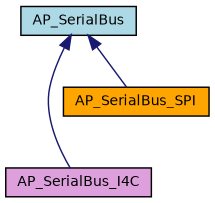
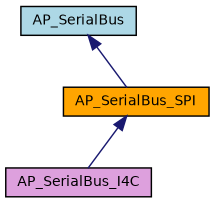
edge "AP_SerialBus_I4C" -> "AP_SerialBus": now "AP_SerialBus_I4C" -> "AP_SerialBus_SPI"
